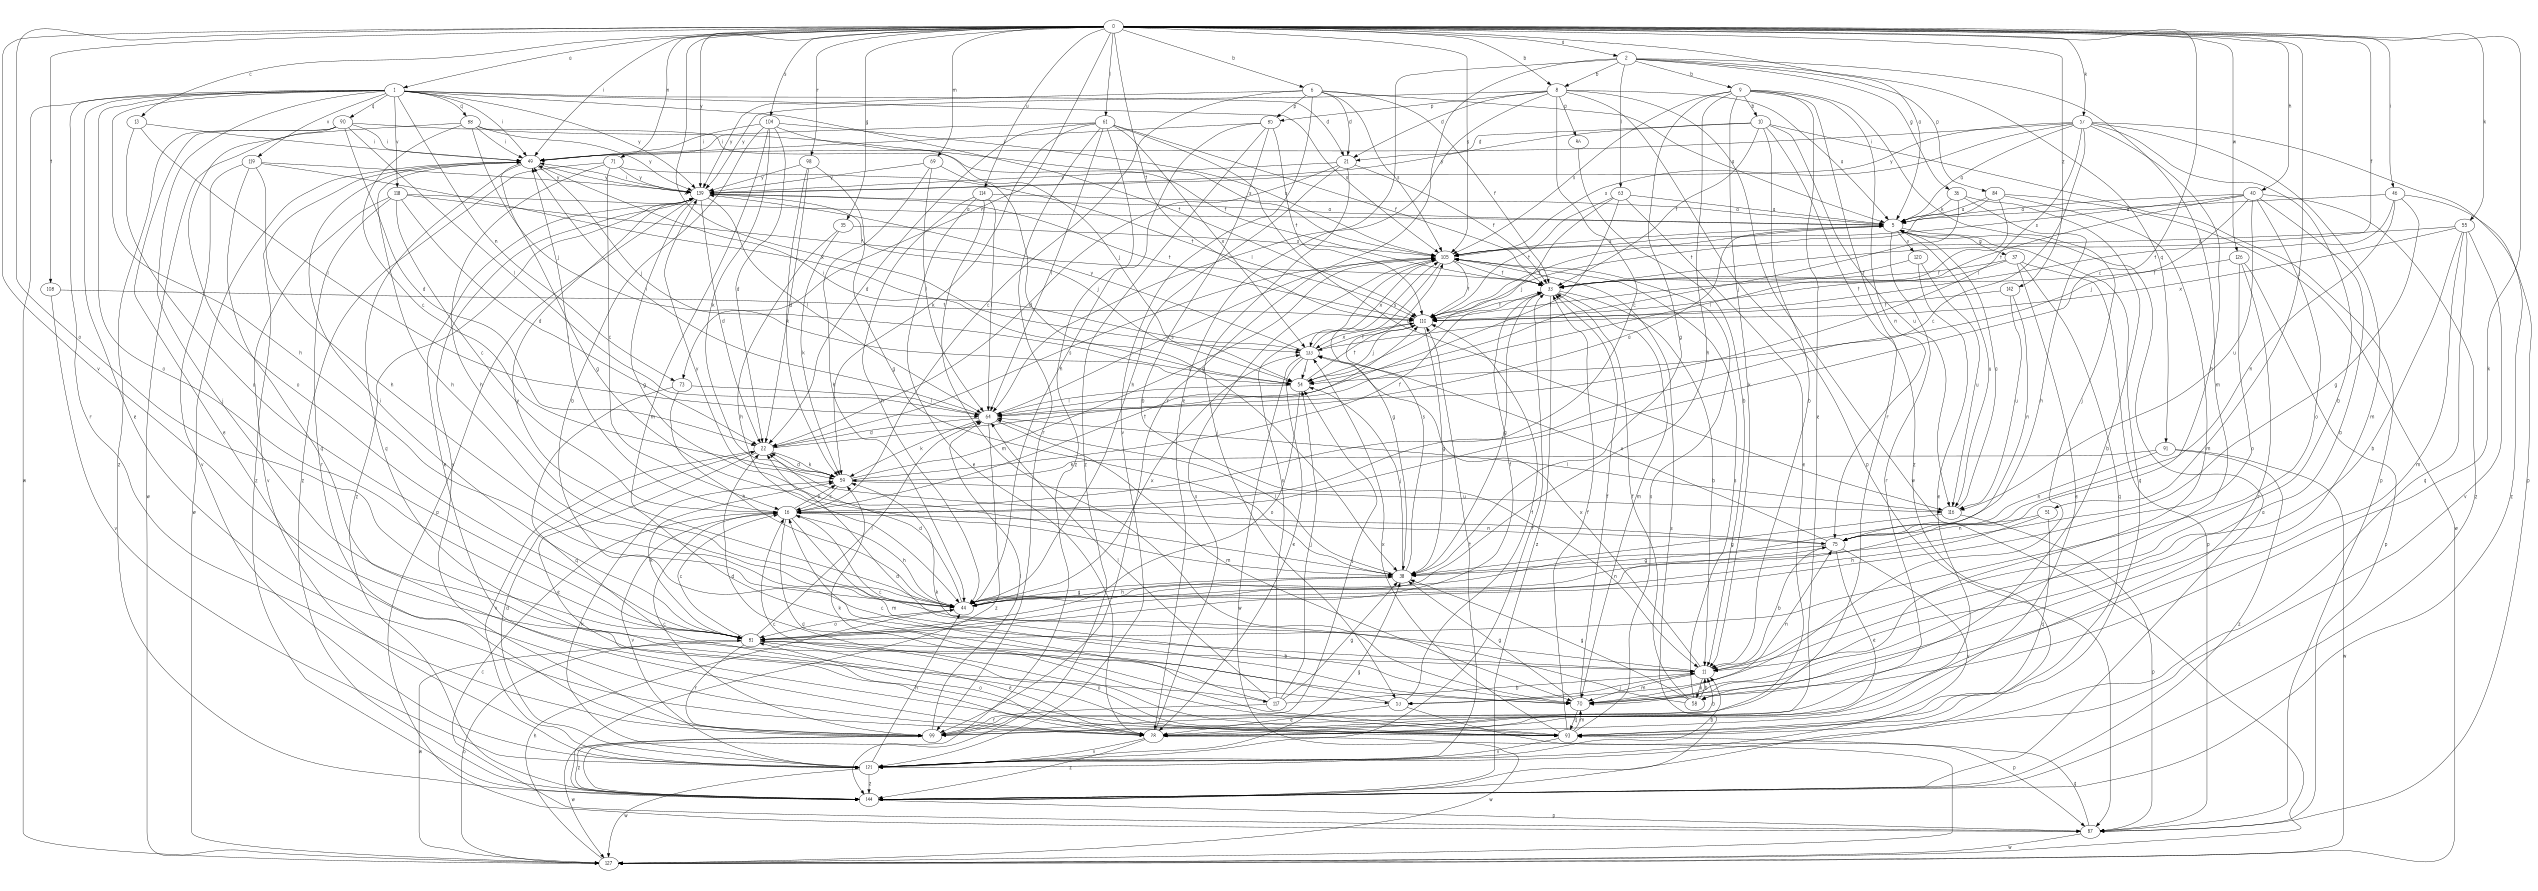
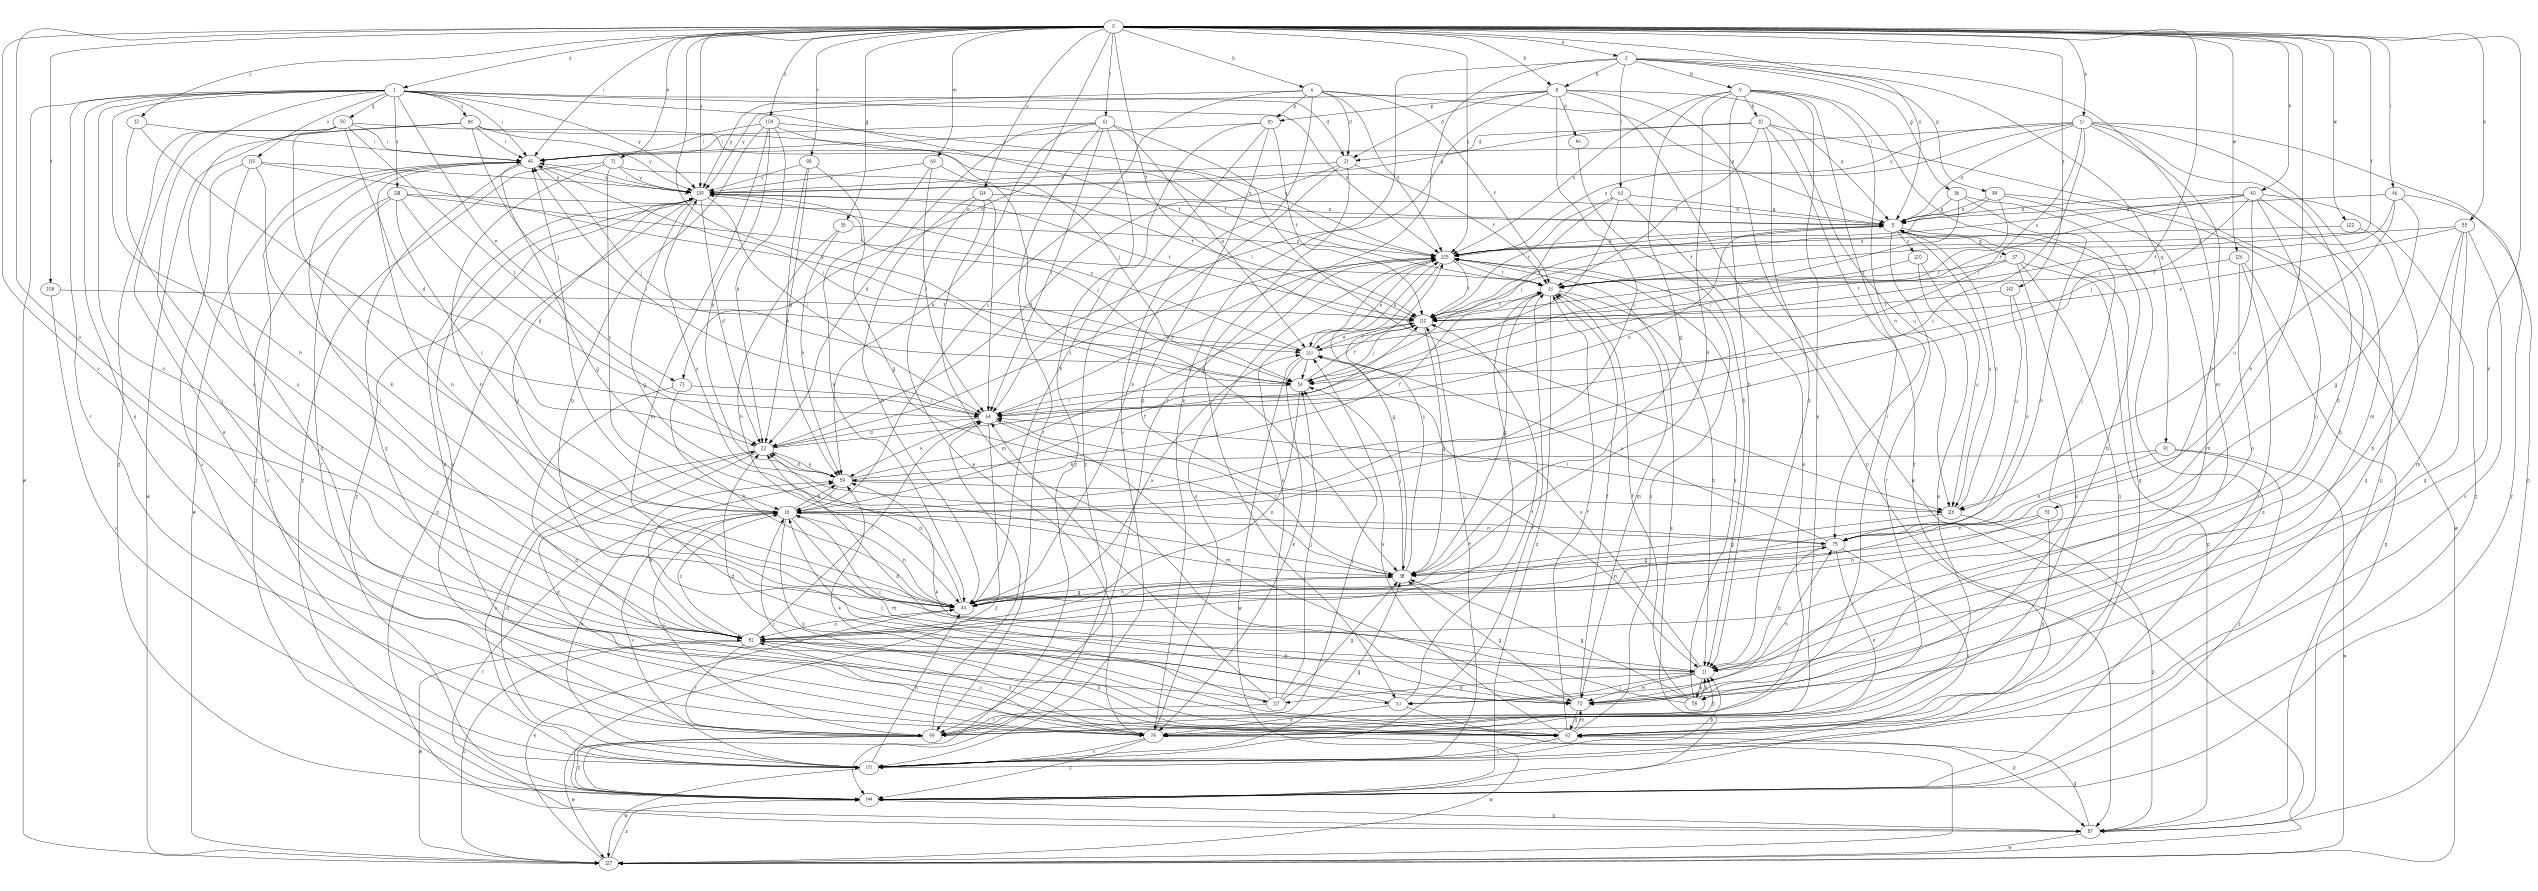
edge "61" -> "33": removed, label "f"
edge "36" -> "5": label "k" -> "a"
node "122": added
edge "88" -> "59": now "88" -> "16"
edge "9" -> "11": label "k" -> "b"
edge "117" -> "11": reversed
edge "121" -> "144": now "127" -> "144"
